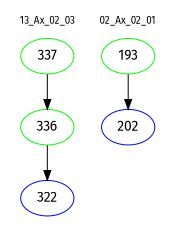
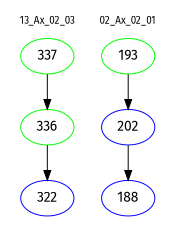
node "188": added
